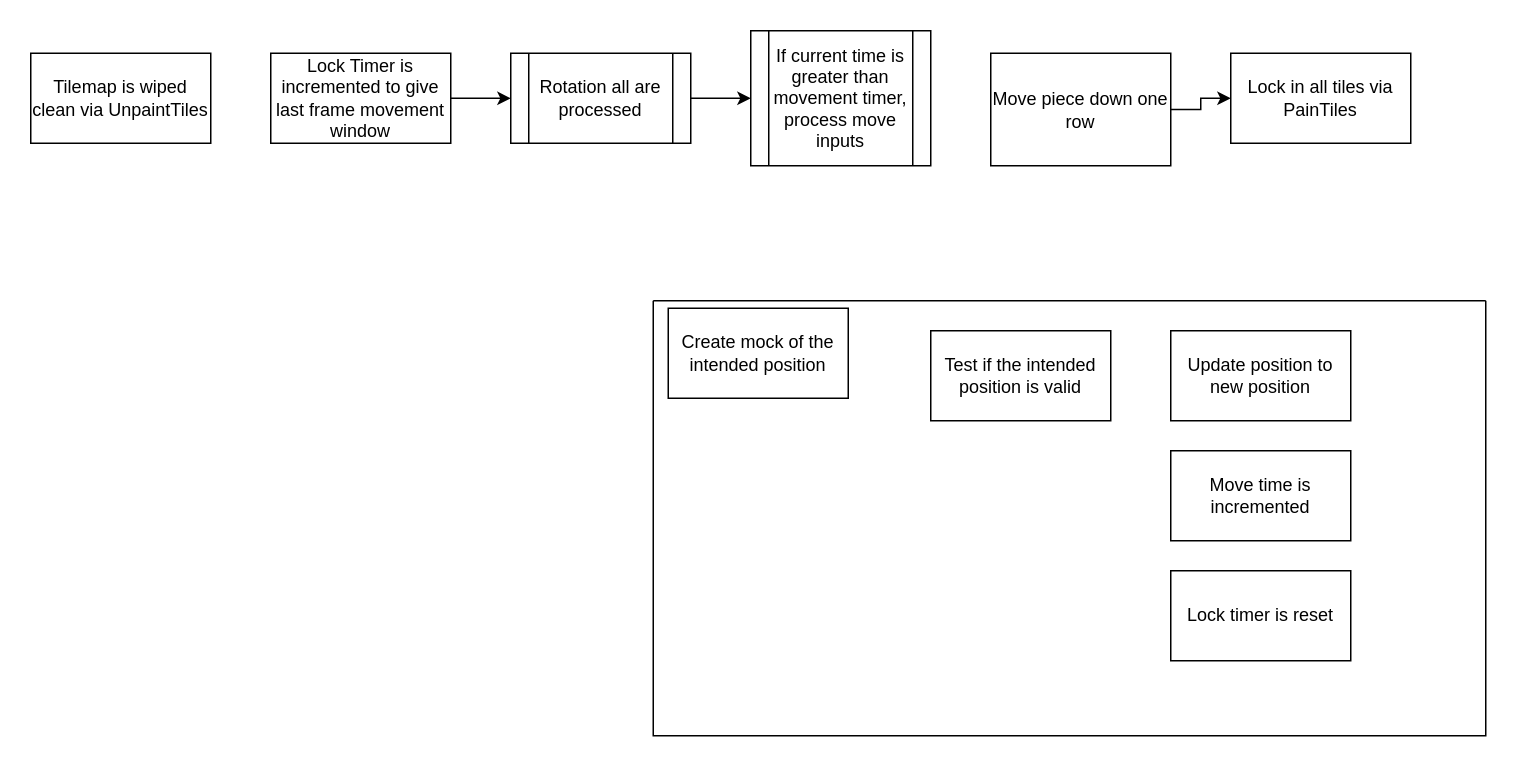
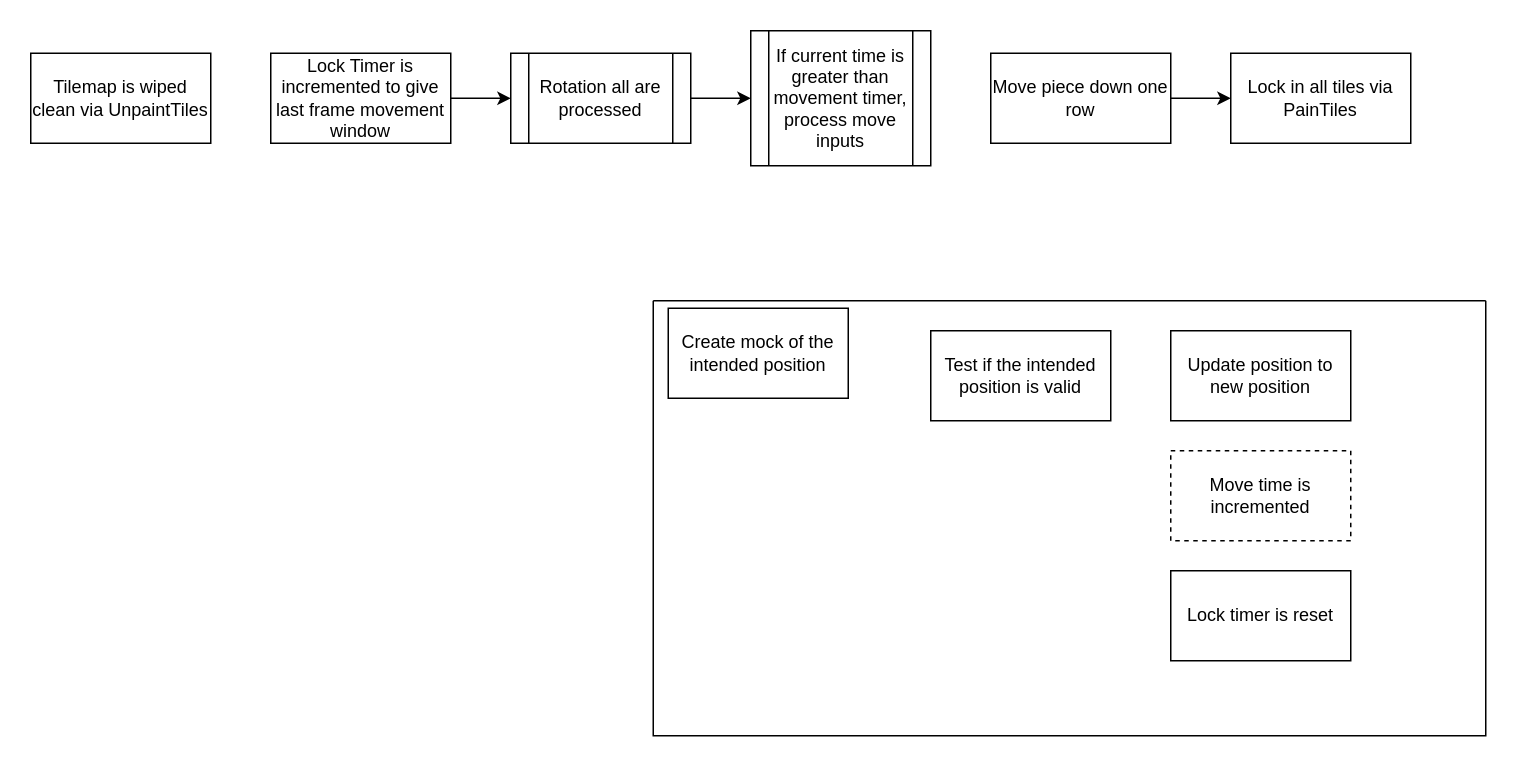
node "Move piece down one row": size 180x113 -> 180x90
node "Move time is incremented": style solid -> dashed
